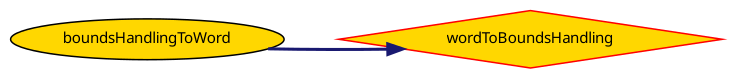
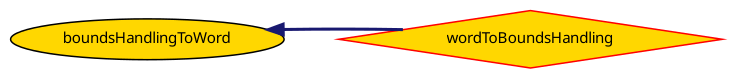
edge "boundsHandlingToWord" -> "wordToBoundsHandling": reversed
